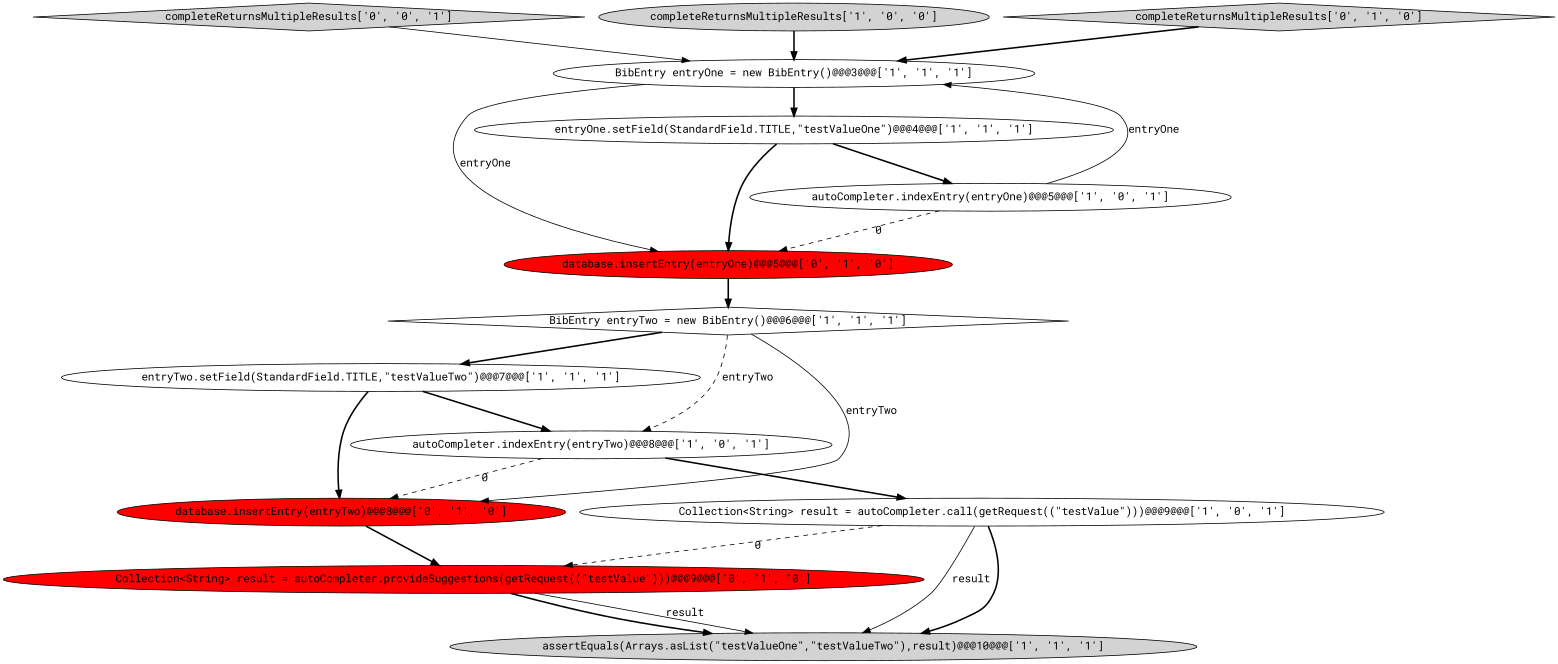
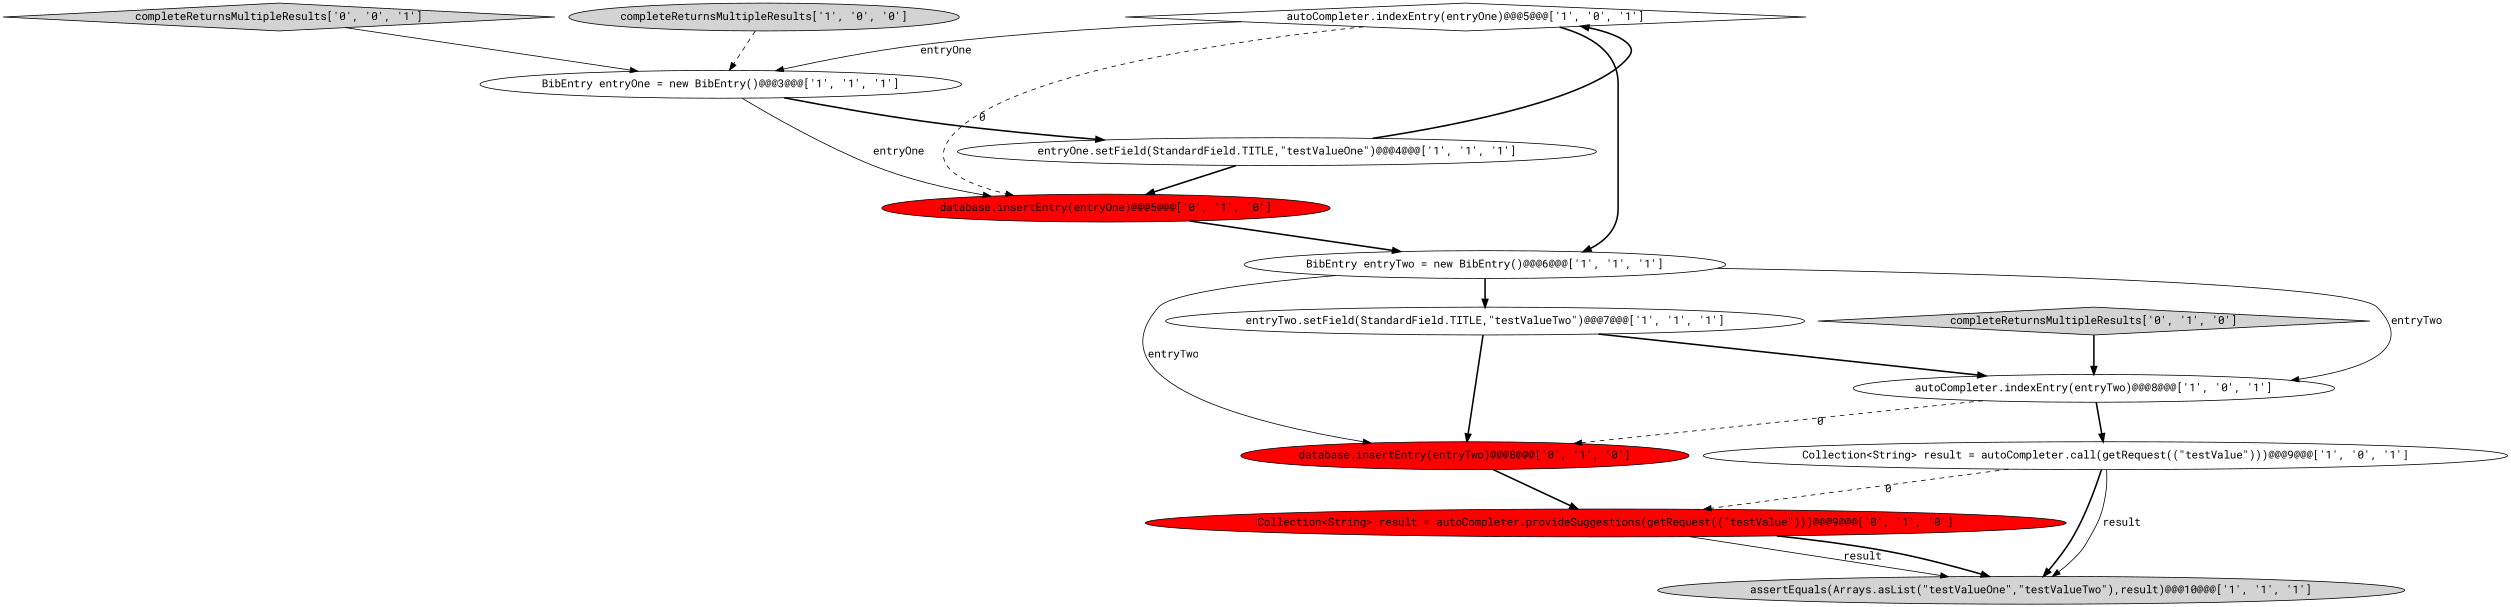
edge "completeReturnsMultipleResults['1', '0', '0']" -> "BibEntry entryOne = new BibEntry()@@@3@@@['1', '1', '1']": style bold -> dashed
edge "completeReturnsMultipleResults['0', '1', '0']" -> "BibEntry entryOne = new BibEntry()@@@3@@@['1', '1', '1']": now "completeReturnsMultipleResults['0', '1', '0']" -> "autoCompleter.indexEntry(entryTwo)@@@8@@@['1', '0', '1']"
edge "autoCompleter.indexEntry(entryOne)@@@5@@@['1', '0', '1']" -> "BibEntry entryTwo = new BibEntry()@@@6@@@['1', '1', '1']": added
node "autoCompleter.indexEntry(entryOne)@@@5@@@['1', '0', '1']": shape ellipse -> diamond
node "BibEntry entryTwo = new BibEntry()@@@6@@@['1', '1', '1']": shape diamond -> ellipse
edge "BibEntry entryTwo = new BibEntry()@@@6@@@['1', '1', '1']" -> "autoCompleter.indexEntry(entryTwo)@@@8@@@['1', '0', '1']": style dashed -> solid
